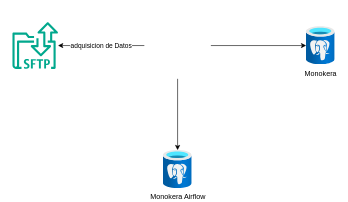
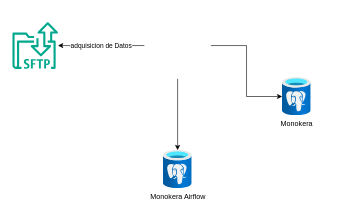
node "Monokera": moved (321, 46) -> (297, 97)
